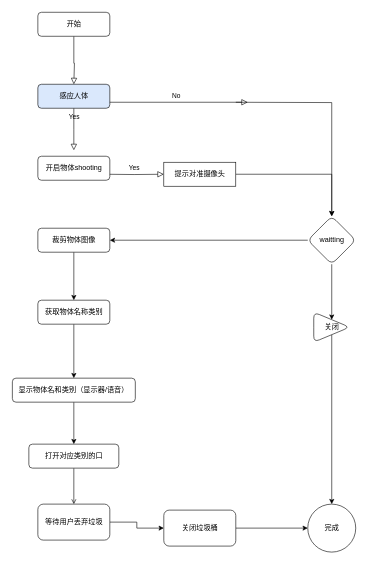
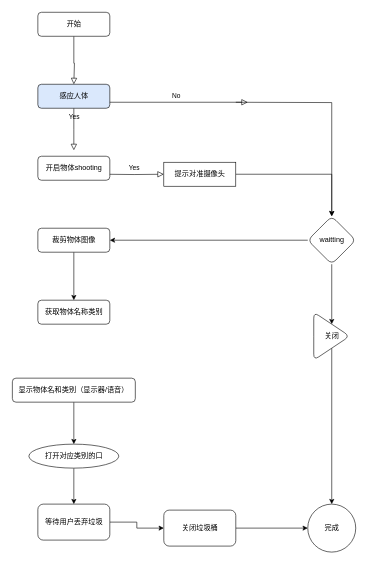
node "关闭": size 36x30 -> 36x48
edge "获取物体名称类别" -> "显示物体名和类别（显示器/语音）": removed
node "打开对应类别的口": shape rounded rectangle -> ellipse
edge "打开对应类别的口" -> "等待用户丢弃垃圾": arrowhead open -> classic
